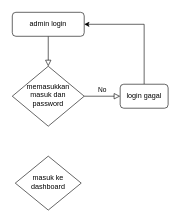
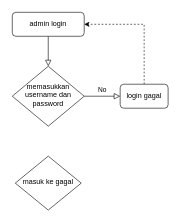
edge "login gagal" -> "admin login": style solid -> dashed
node "memasukkan masuk dan password": label "memasukkan masuk dan password" -> "memasukkan username dan password"
node "masuk ke dashboard": label "masuk ke dashboard" -> "masuk ke gagal"
